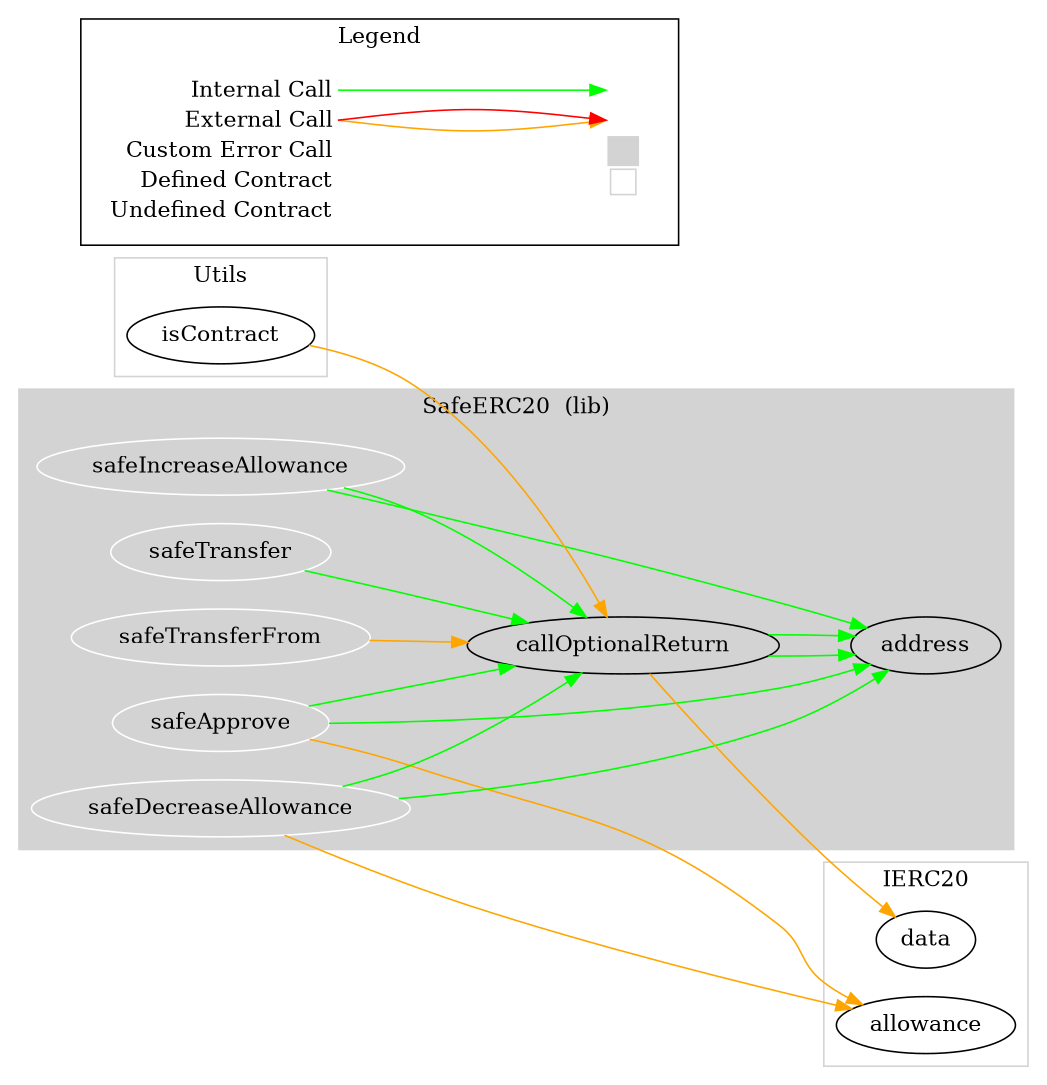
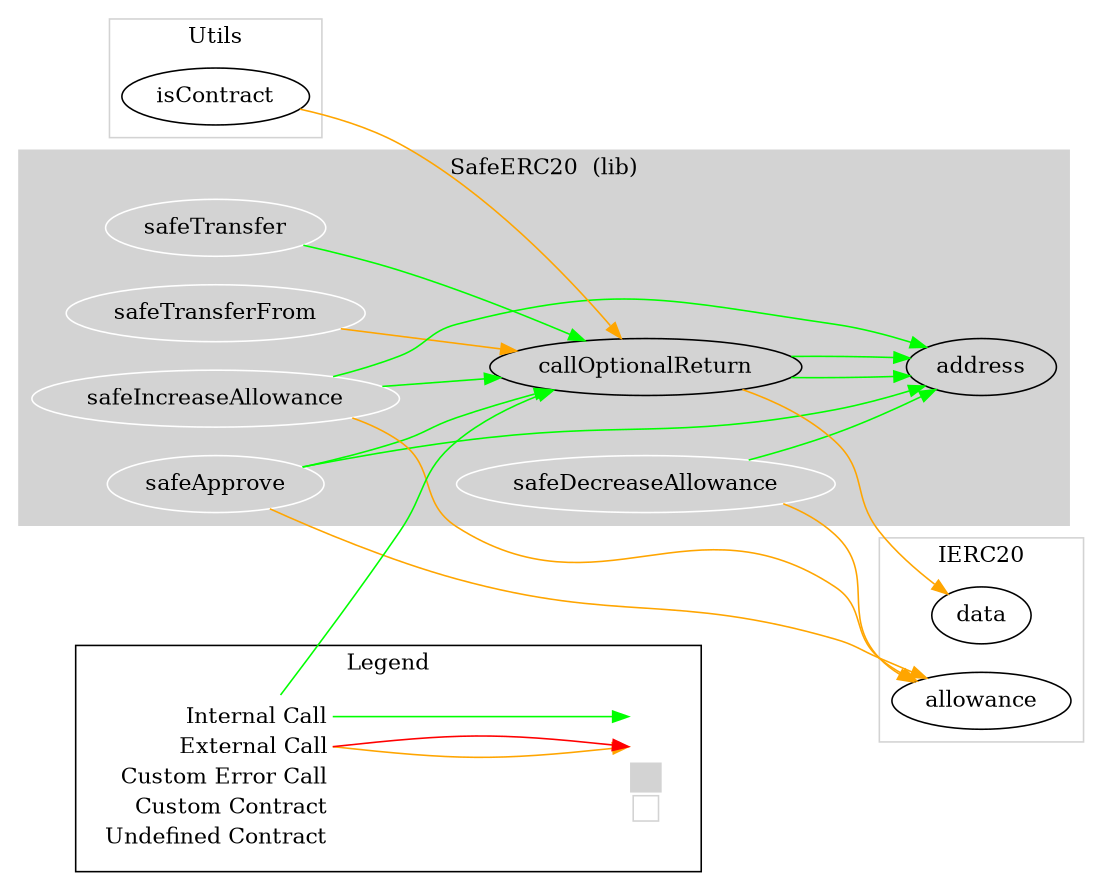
node "Internal Call": text "Defined Contract" -> "Custom Contract"
edge "safeIncreaseAllowance" -> "allowance": added
edge "safeDecreaseAllowance" -> "callOptionalReturn": now "Internal Call" -> "callOptionalReturn"
